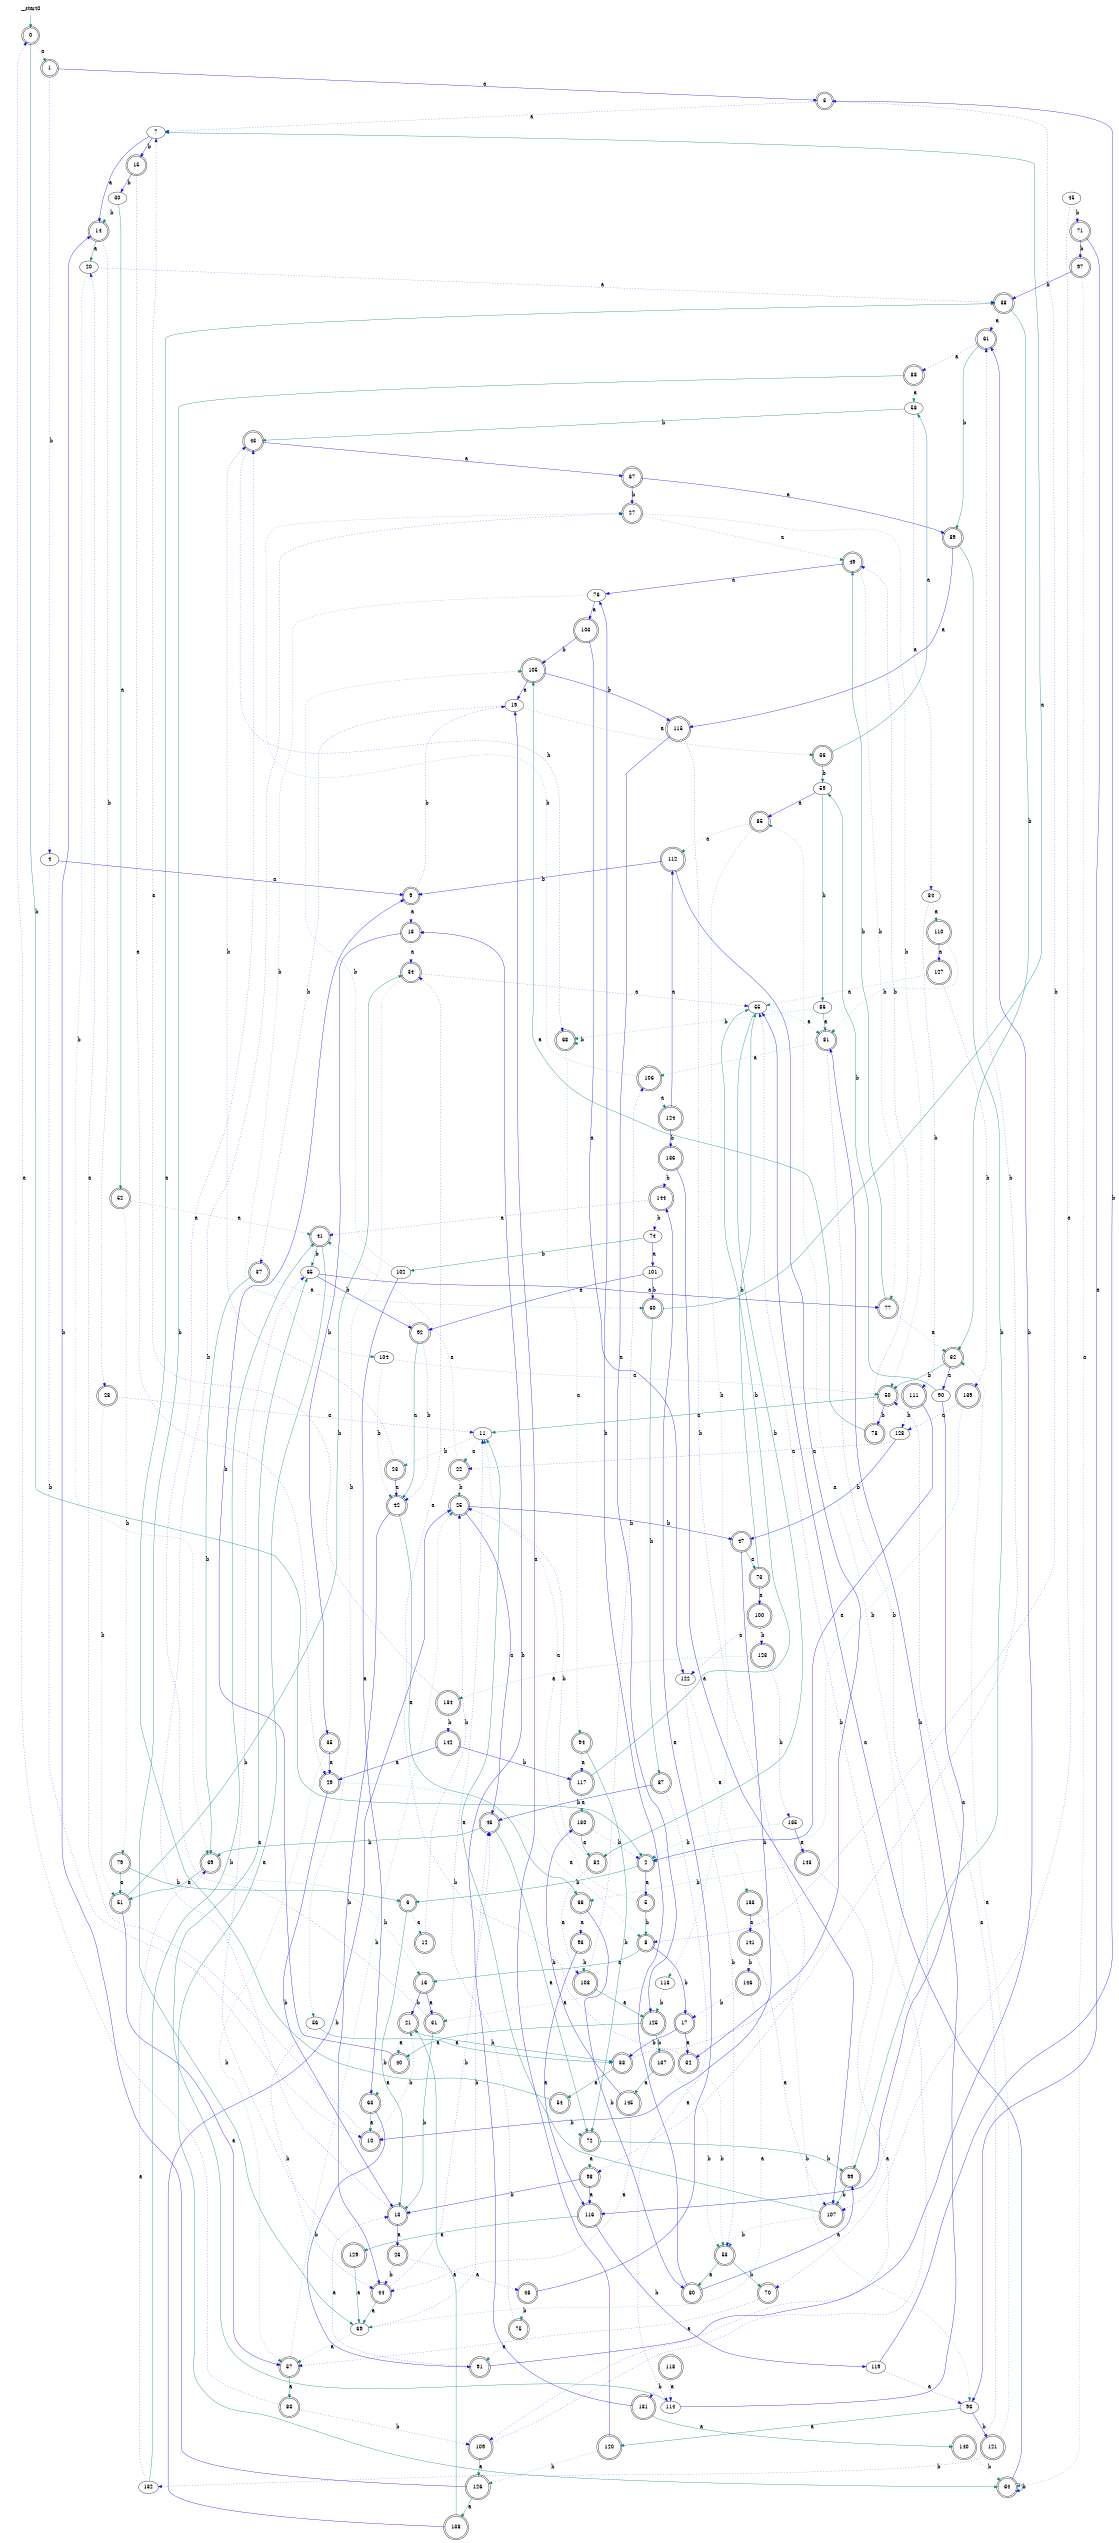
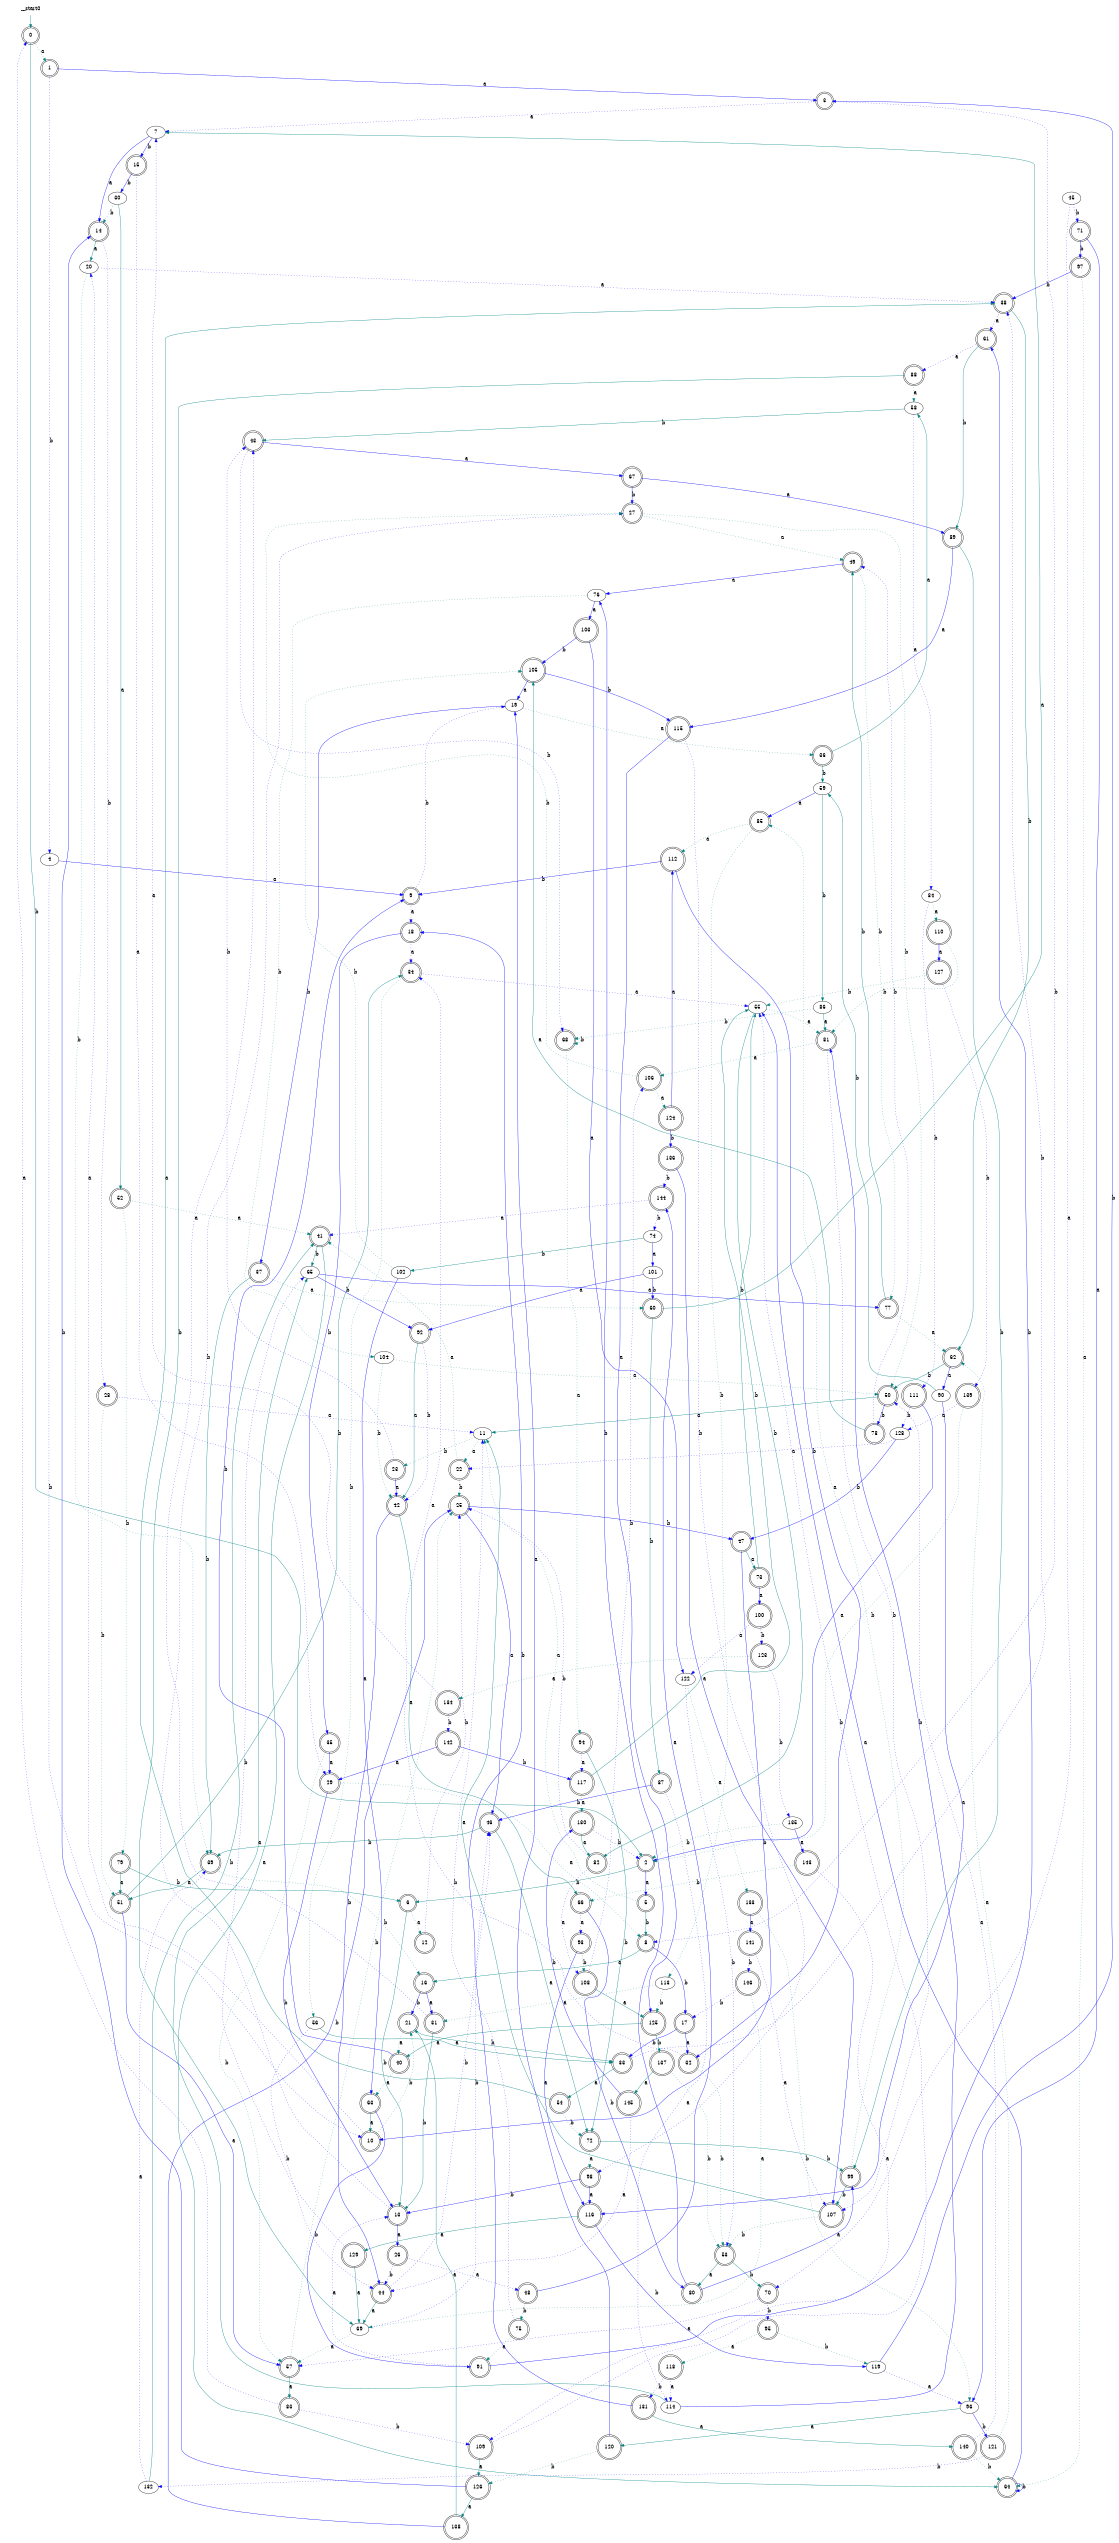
edge "19" -> "37": style dotted -> solid
edge "127" -> "55": label "a" -> "b"
edge "33" -> "61": now "33" -> "38"
edge "112" -> "32": label "a" -> "b"
node "95": added
